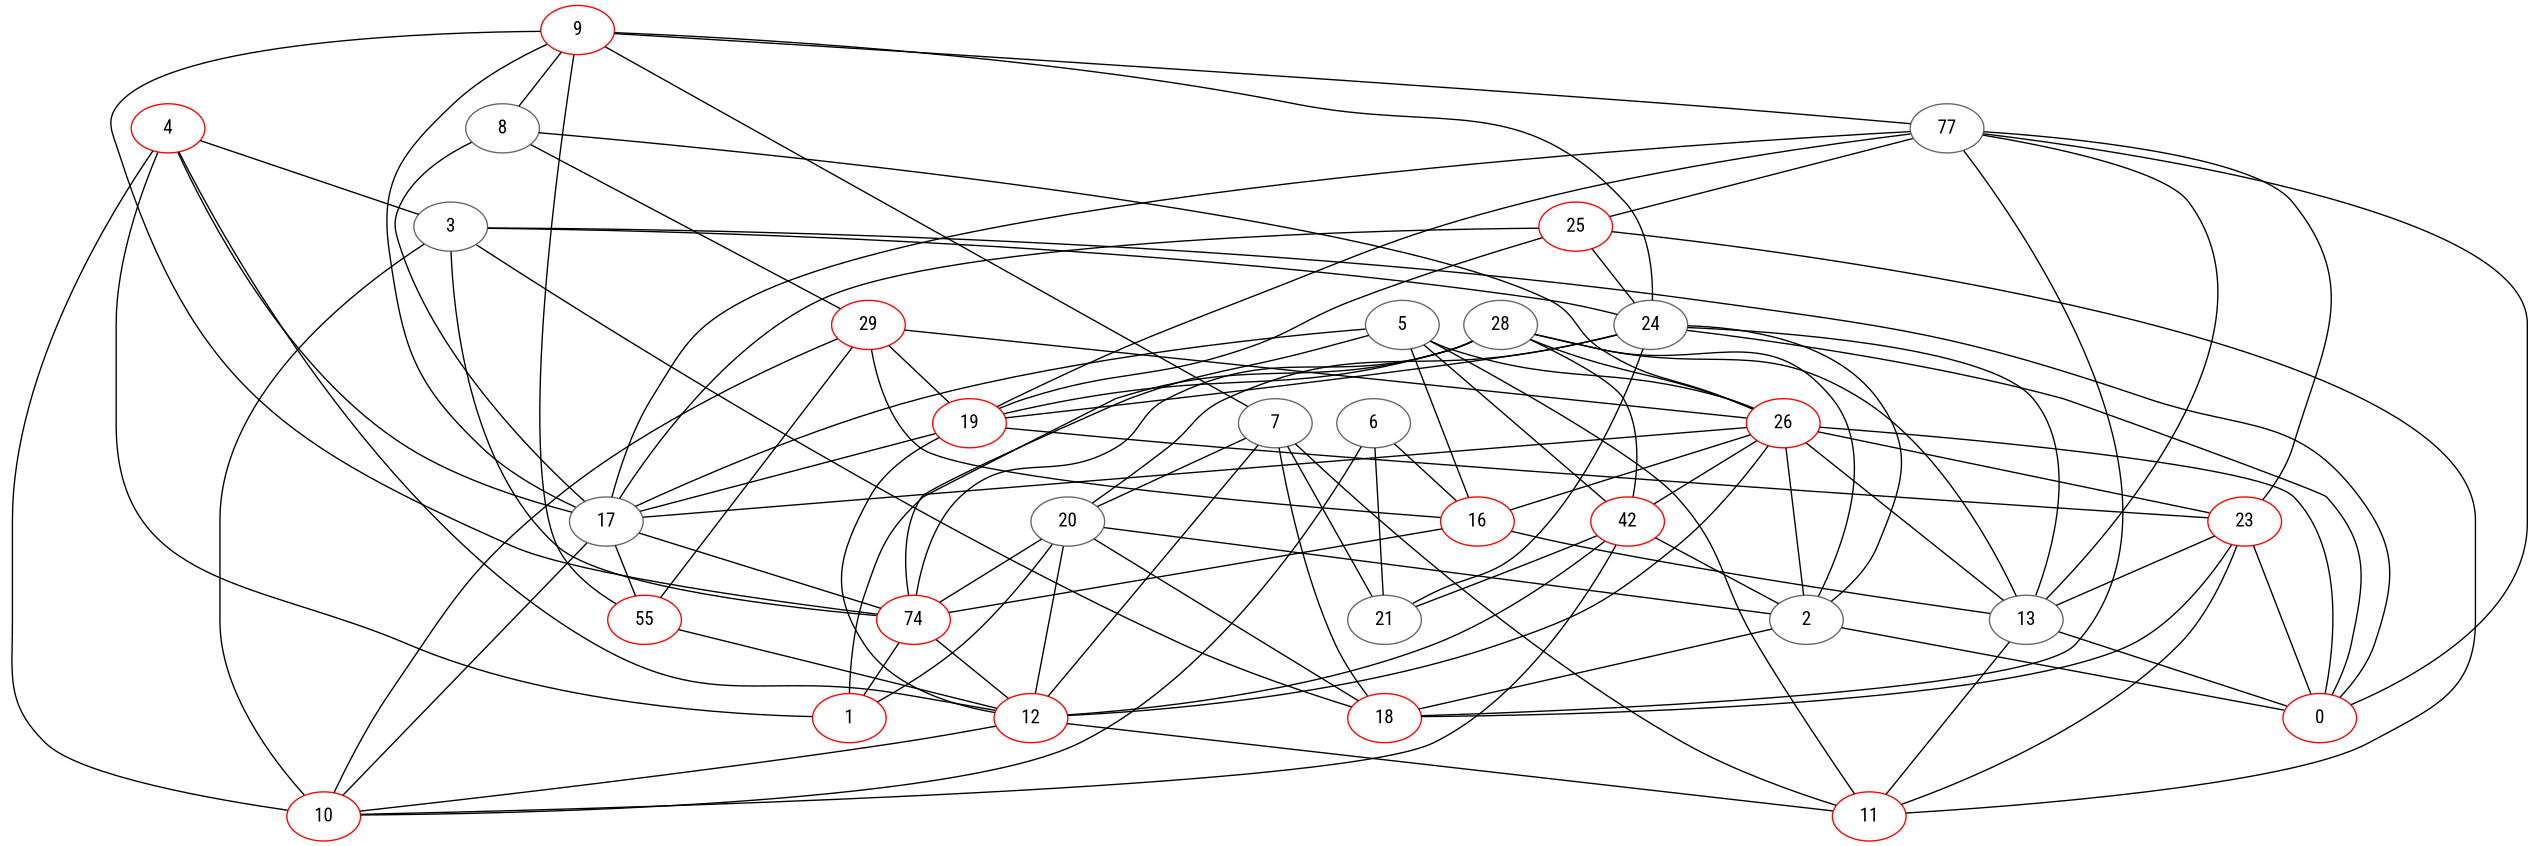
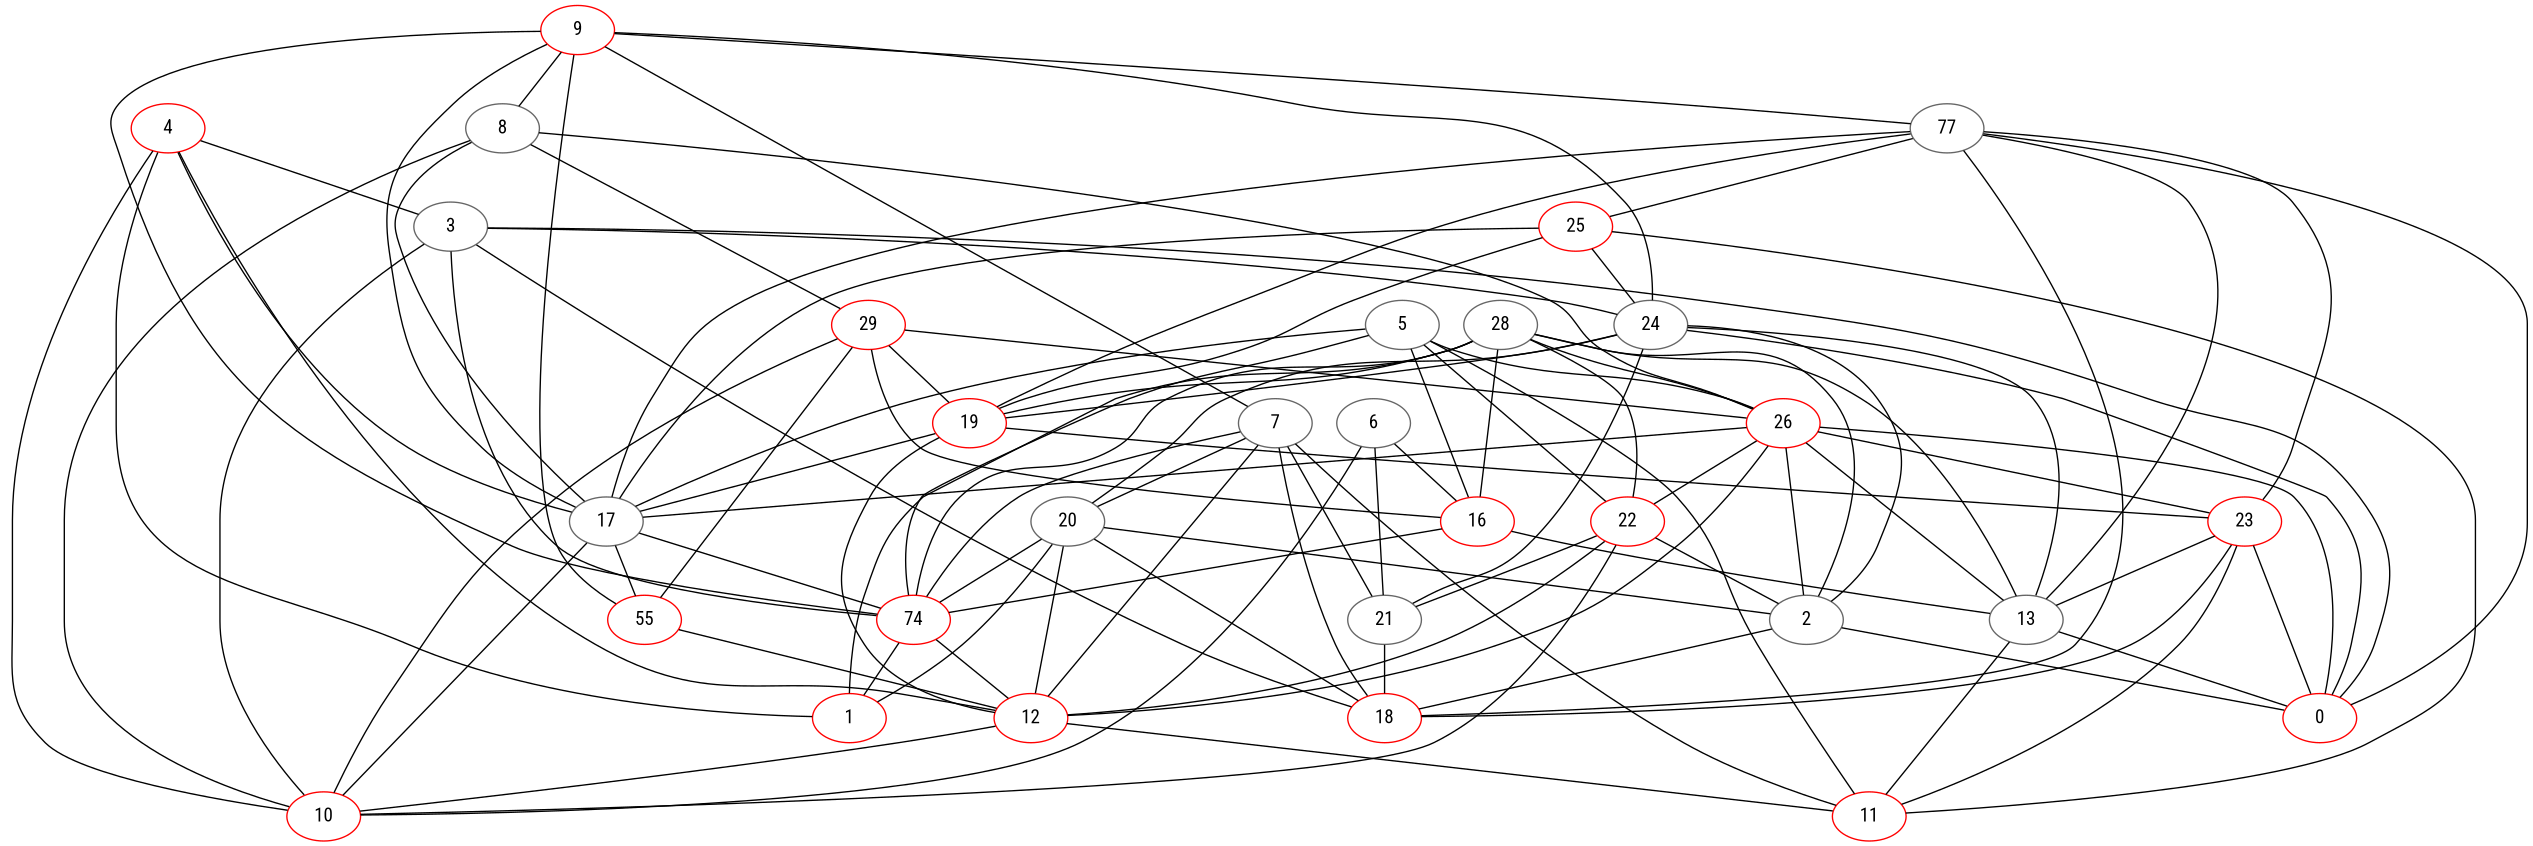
edge "8" -- "10": added
edge "26" -- "16": now "28" -- "16"
edge "7" -- "74": added
node "42": label "42" -> "22"
edge "21" -- "18": added
